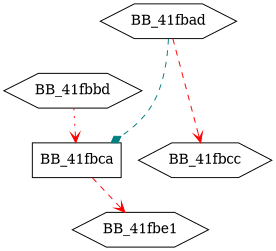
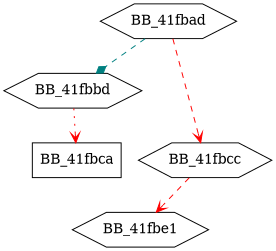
edge "BB_41fbad" -> "BB_41fbca": now "BB_41fbad" -> "BB_41fbbd"
edge "BB_41fbca" -> "BB_41fbe1": now "BB_41fbcc" -> "BB_41fbe1"
